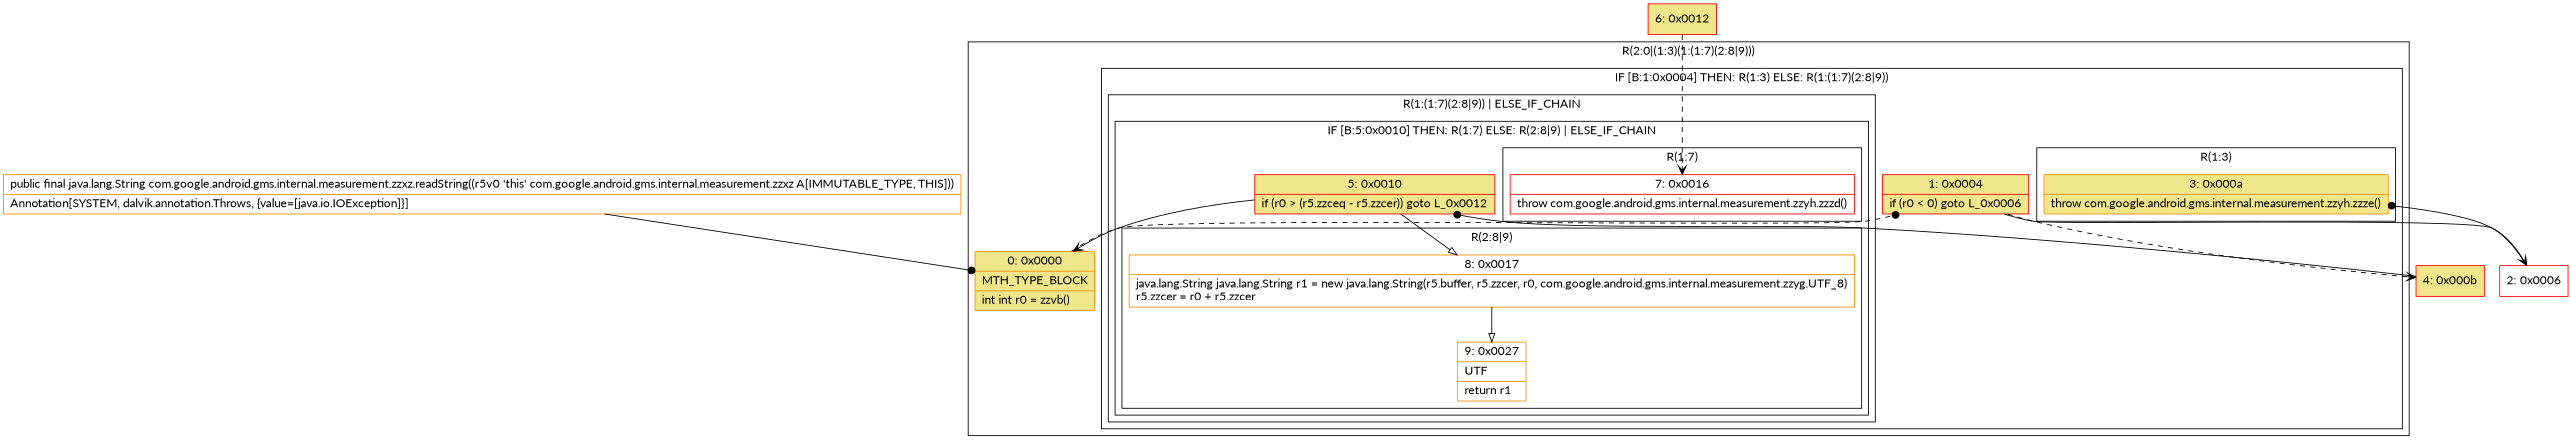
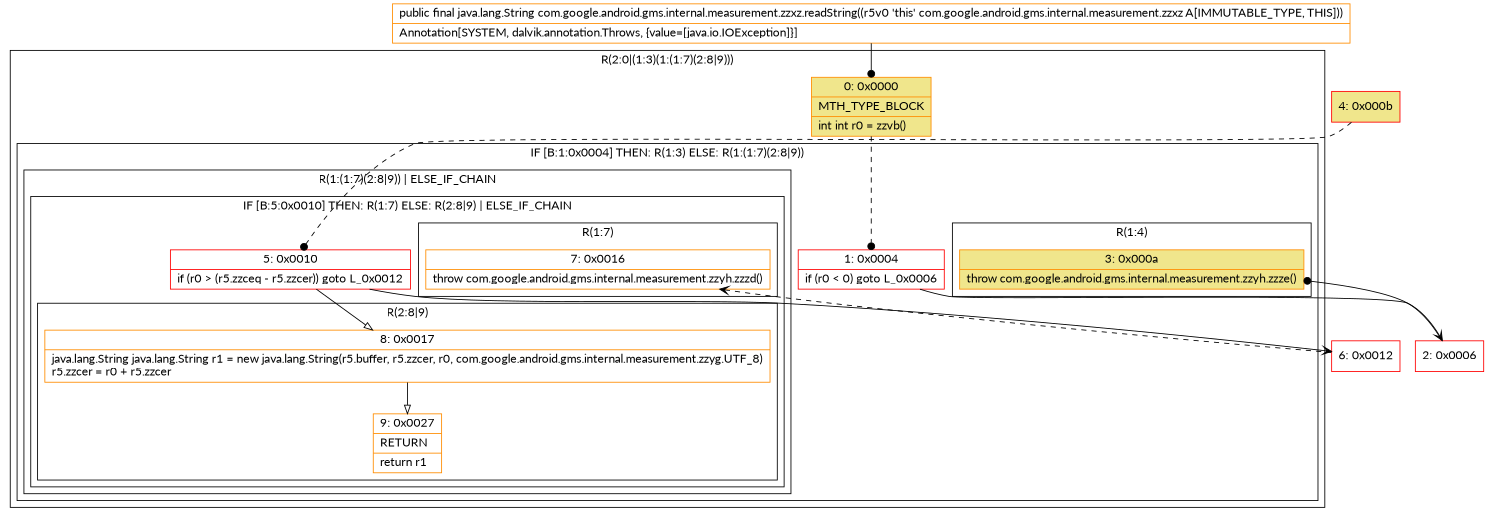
node "6: 0x0012": fillcolor khaki -> white
cluster "R(1:3)": label "R(1:3)" -> "R(1:4)"
node "5: 0x0010": fillcolor khaki -> white
node "7: 0x0016": color red -> darkorange
node "1: 0x0004": fillcolor khaki -> white
edge "5: 0x0010" -> "0: 0x0000": now "5: 0x0010" -> "6: 0x0012"
edge "4: 0x000b" -> "5: 0x0010": style solid -> dashed
edge "1: 0x0004" -> "4: 0x000b": removed
node "9: 0x0027": text "UTF" -> "RETURN"
